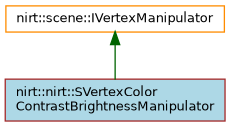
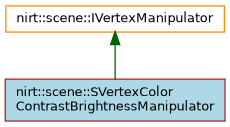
node "nirt::nirt::SVertexColor ContrastBrightnessManipulator": label "nirt::nirt::SVertexColor ContrastBrightnessManipulator" -> "nirt::scene::SVertexColor ContrastBrightnessManipulator"
